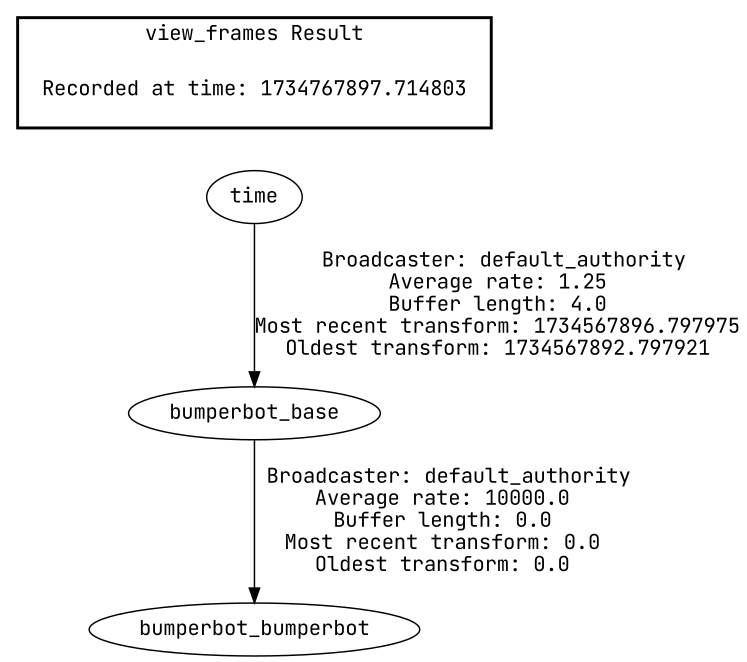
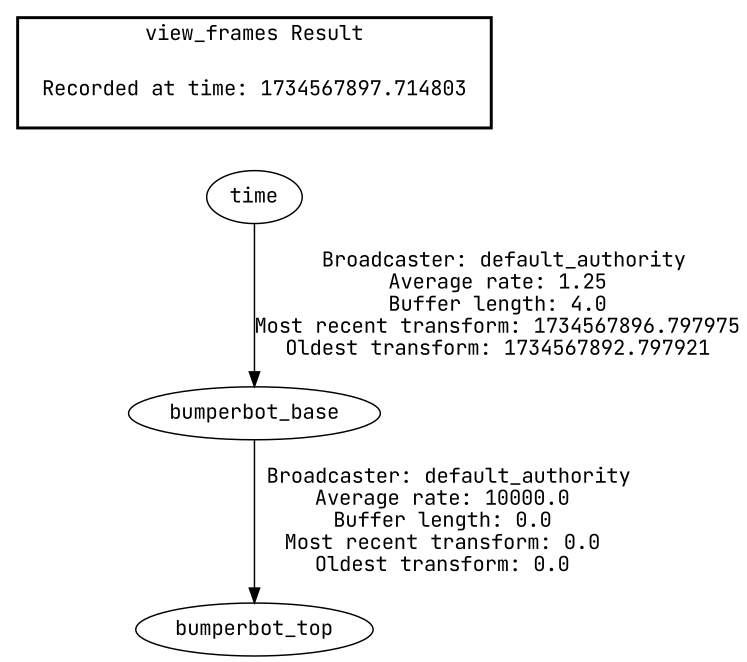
node "Recorded at time: 1734767897.714803": label "Recorded at time: 1734767897.714803" -> "Recorded at time: 1734567897.714803"
node "bumperbot_bumperbot": label "bumperbot_bumperbot" -> "bumperbot_top"
